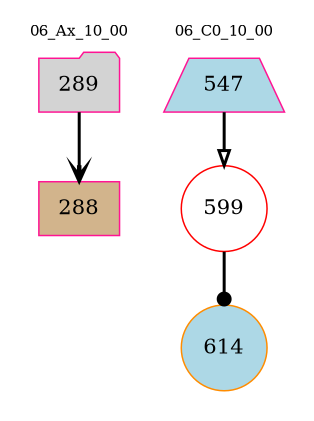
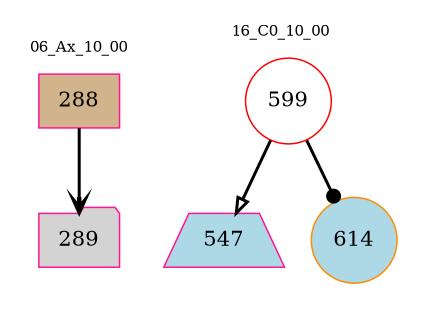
cluster "06_C0_10_00": label "06_C0_10_00" -> "16_C0_10_00"
edge "547" -> "599": reversed
edge "289" -> "288": reversed
